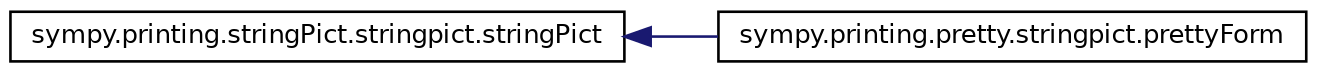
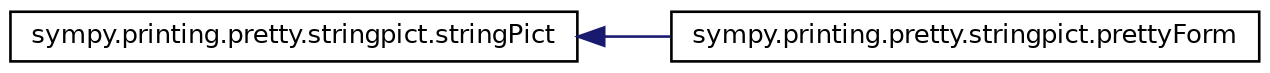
node "sympy.printing.stringPict.stringpict.stringPict": label "sympy.printing.stringPict.stringpict.stringPict" -> "sympy.printing.pretty.stringpict.stringPict"
